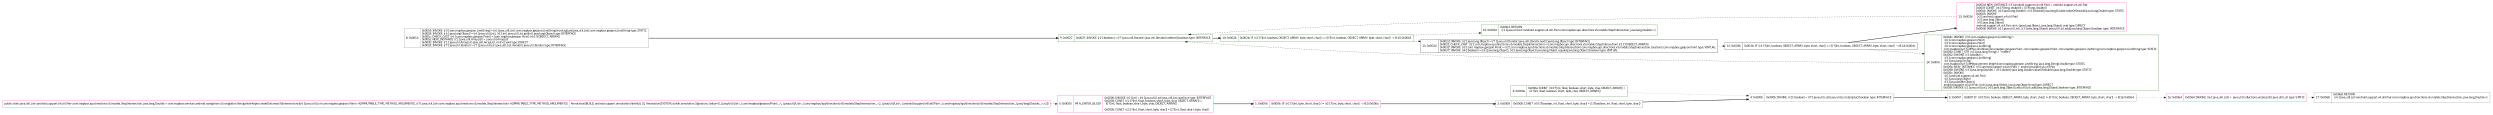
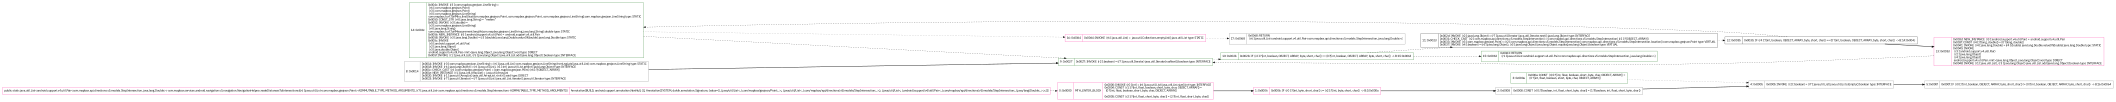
edge "9: 0x0027" -> "10: 0x002b": style bold -> dotted
edge "5: 0x000f" -> "16: 0x0064": now "14: 0x004c" -> "16: 0x0064"
